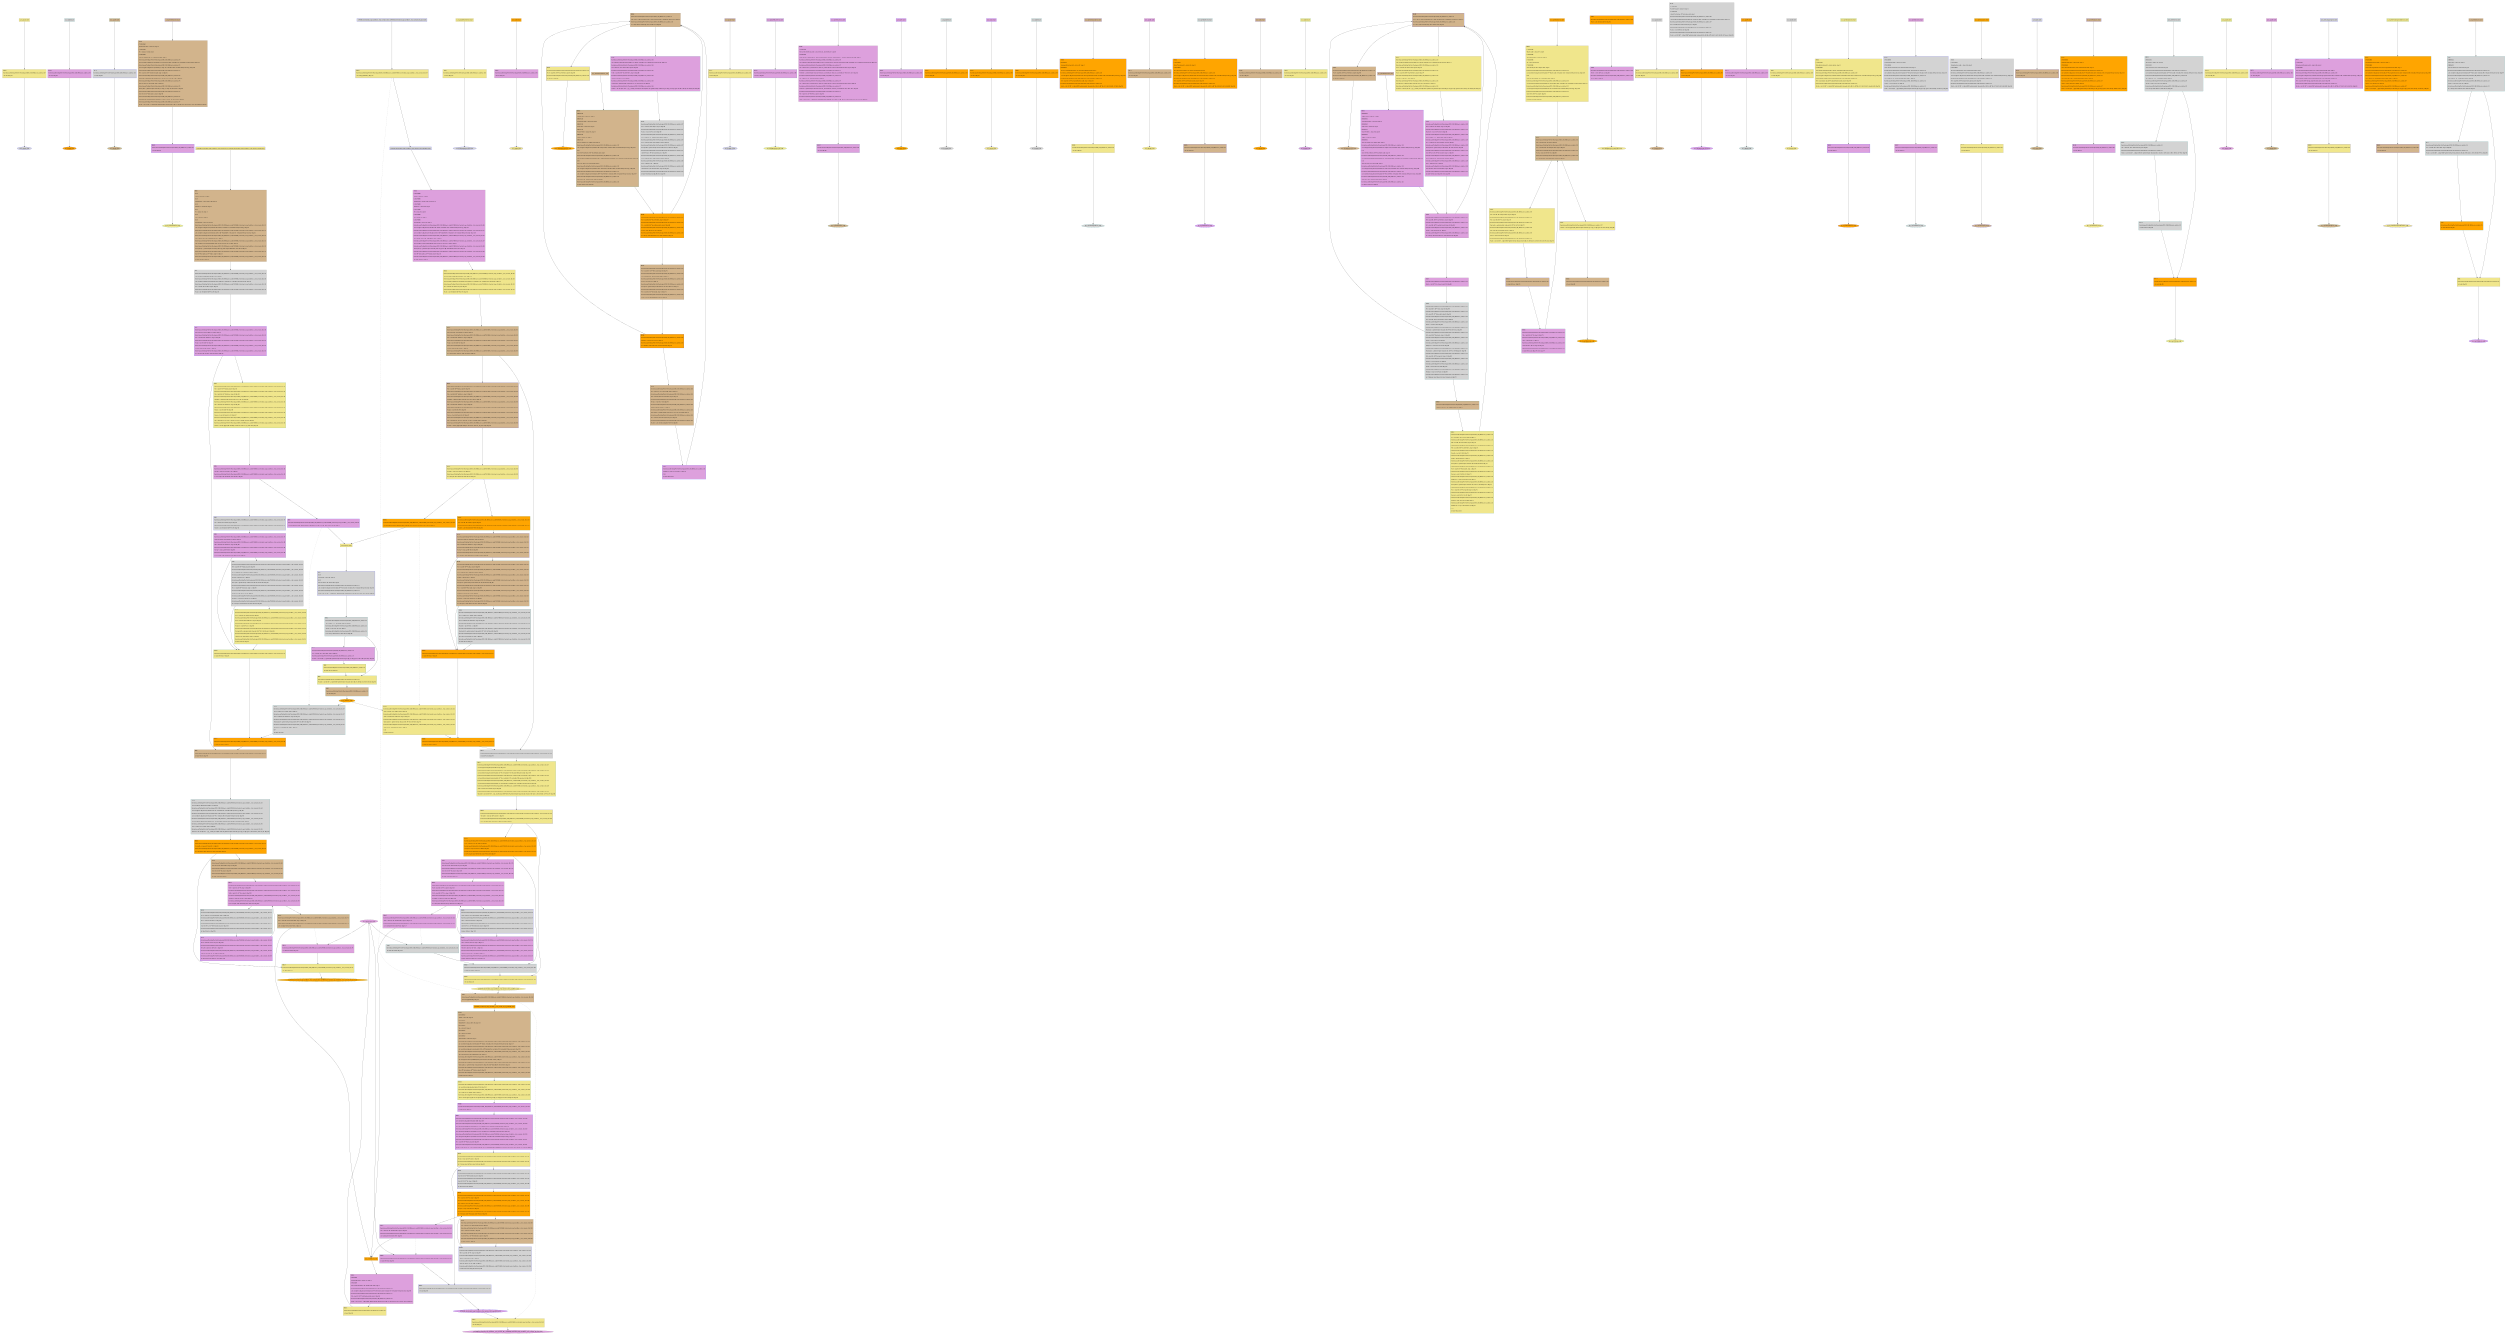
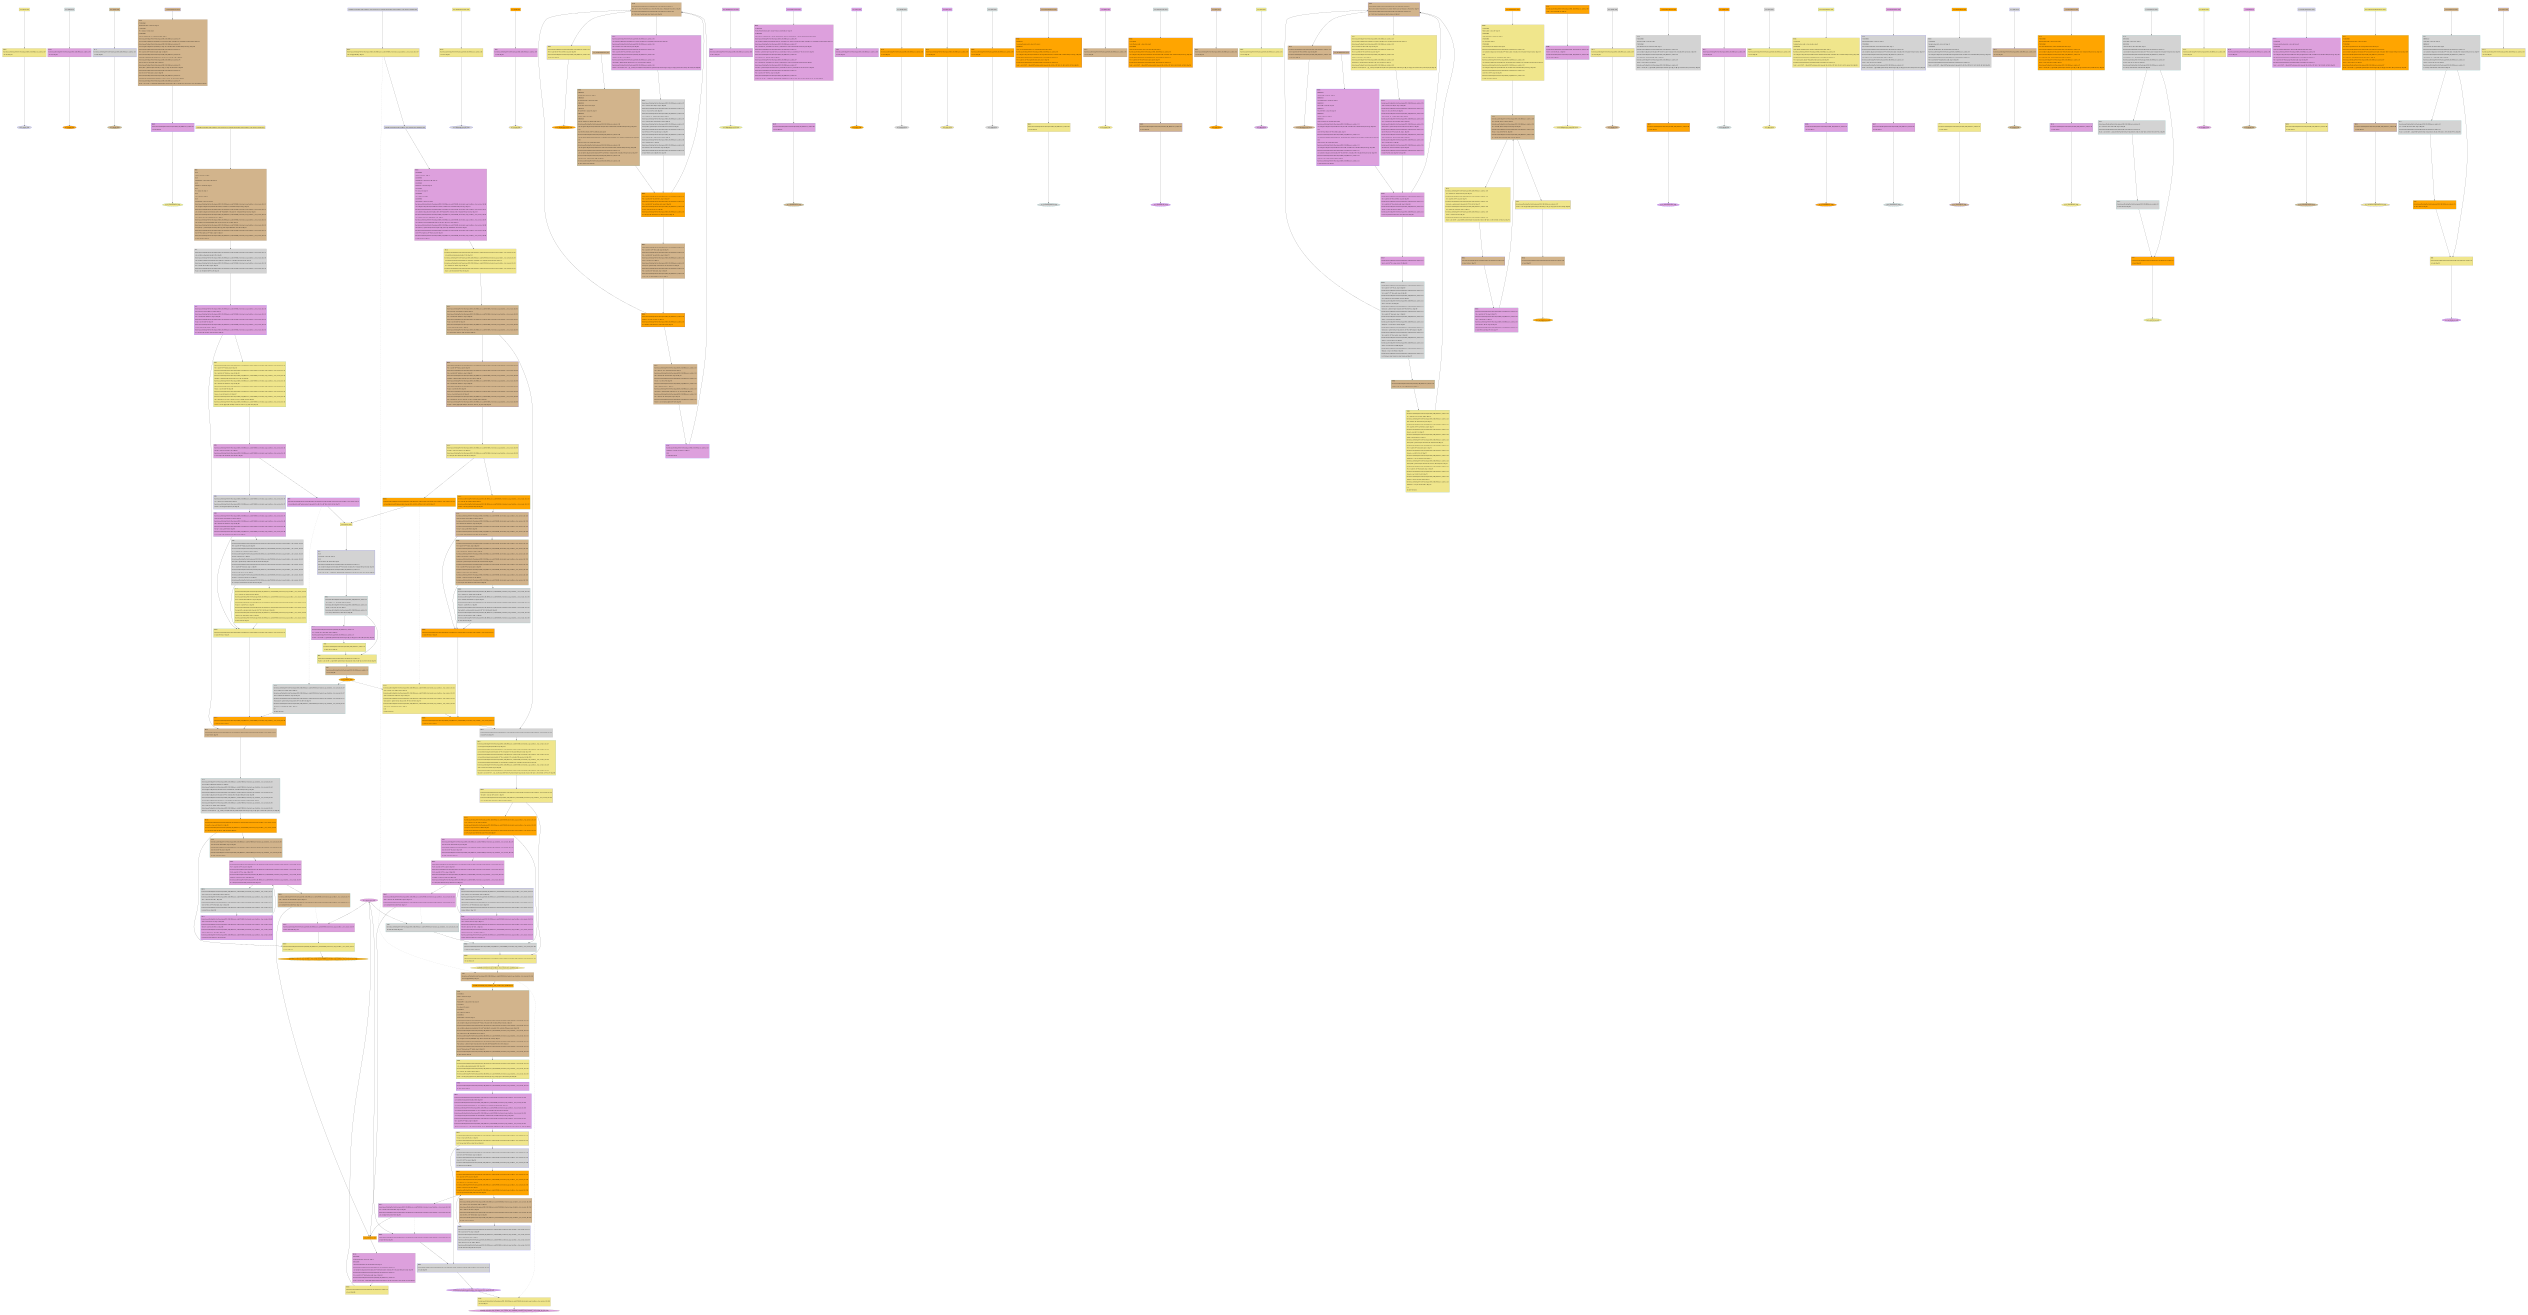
node "io_ll_printHexCharLine_start": added
node "{io_ll_good7_end}": removed
